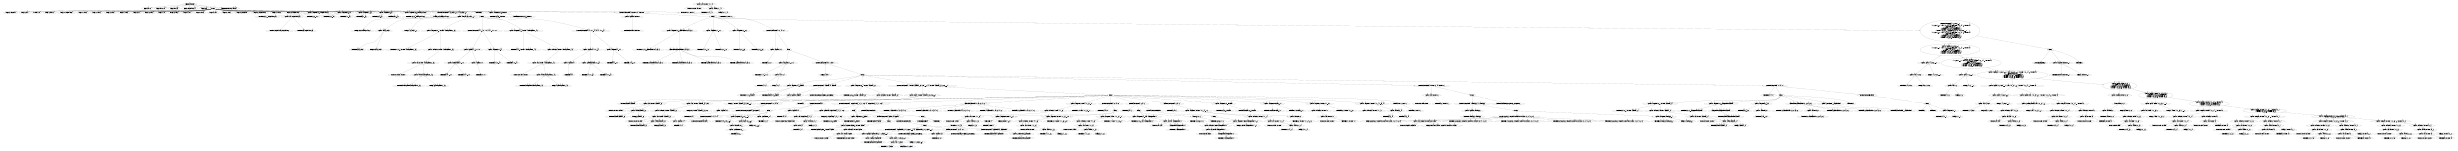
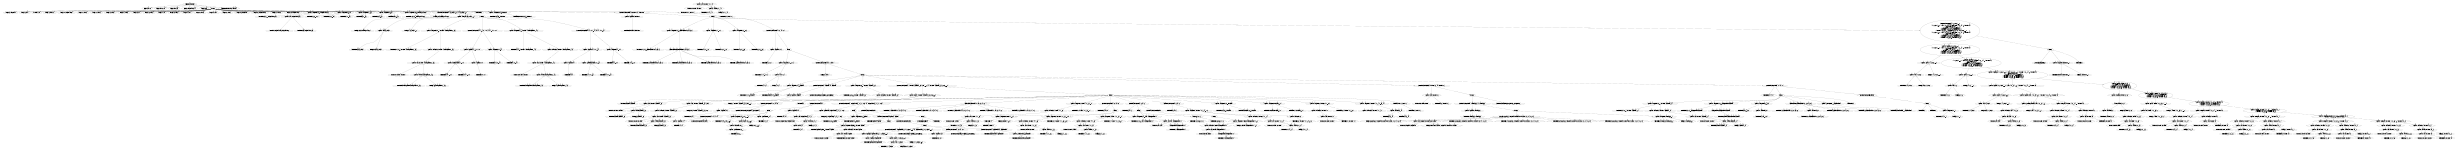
node "(CONTROL_STRUCTURE,if ( big_free ),if ( big_equals ))": label "(CONTROL_STRUCTURE,if ( big_free ),if ( big_equals ))" -> "(CONTROL_STRUCTURE,if ( big_free ),if ( big_free ))"
